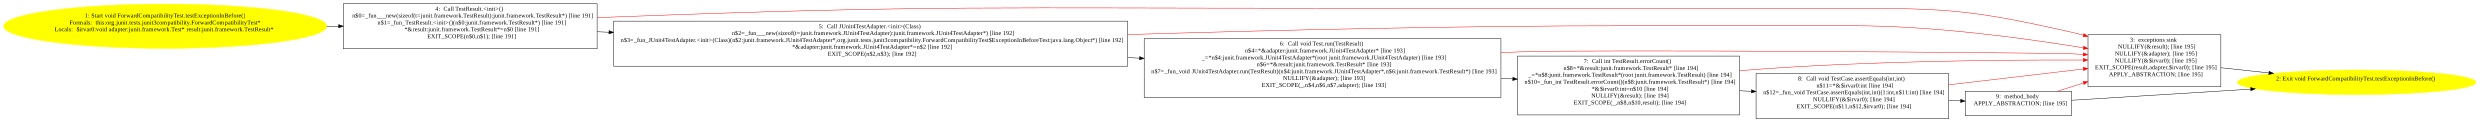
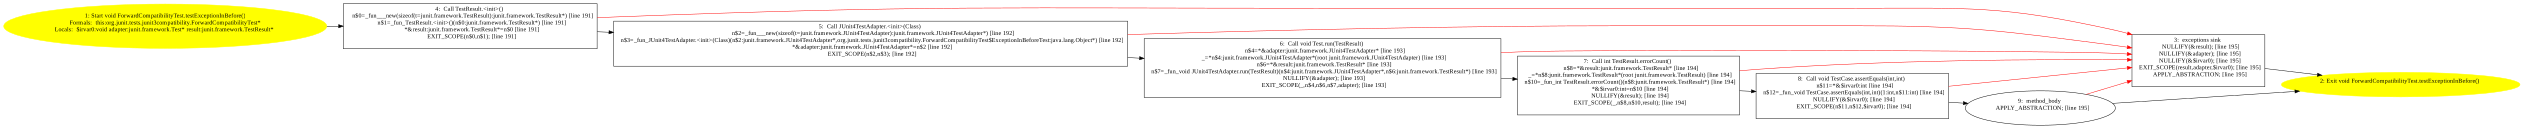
node "9:  method_body APPLY_ABSTRACTION; [line 195]": shape box -> ellipse
